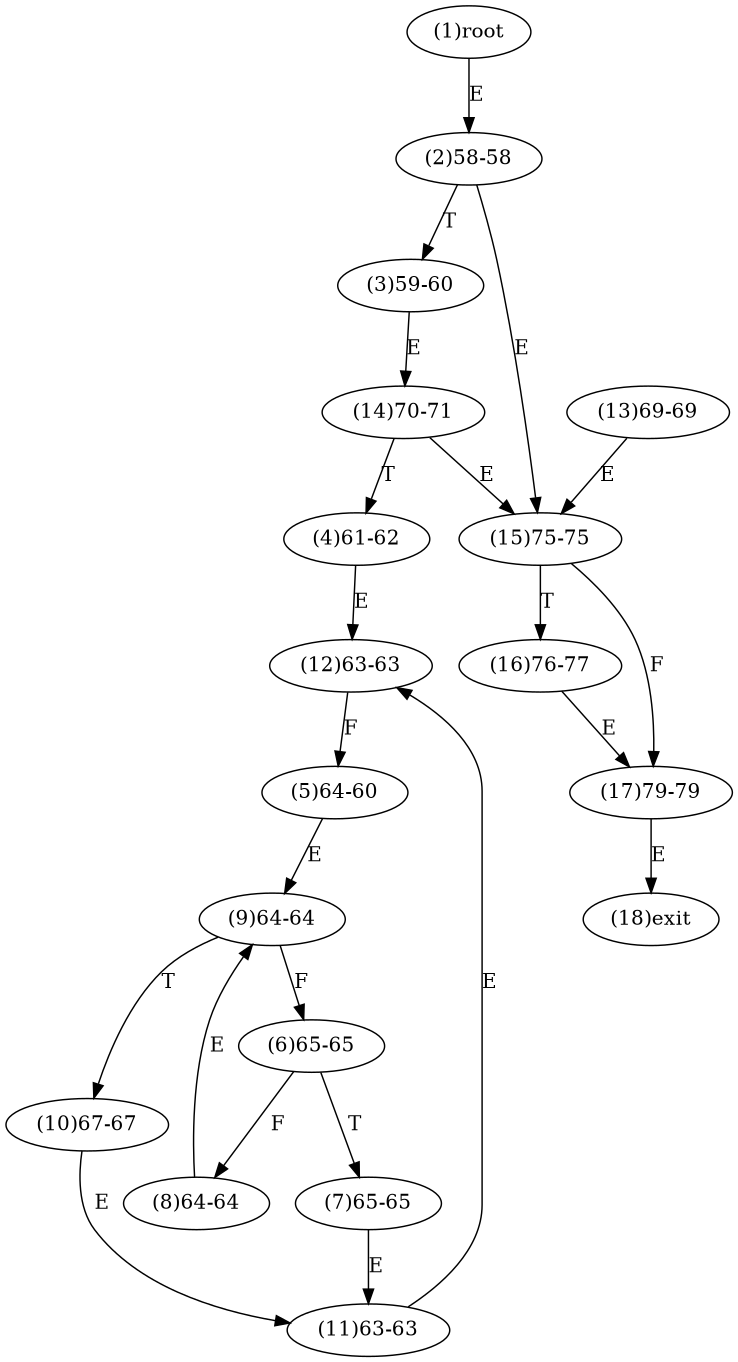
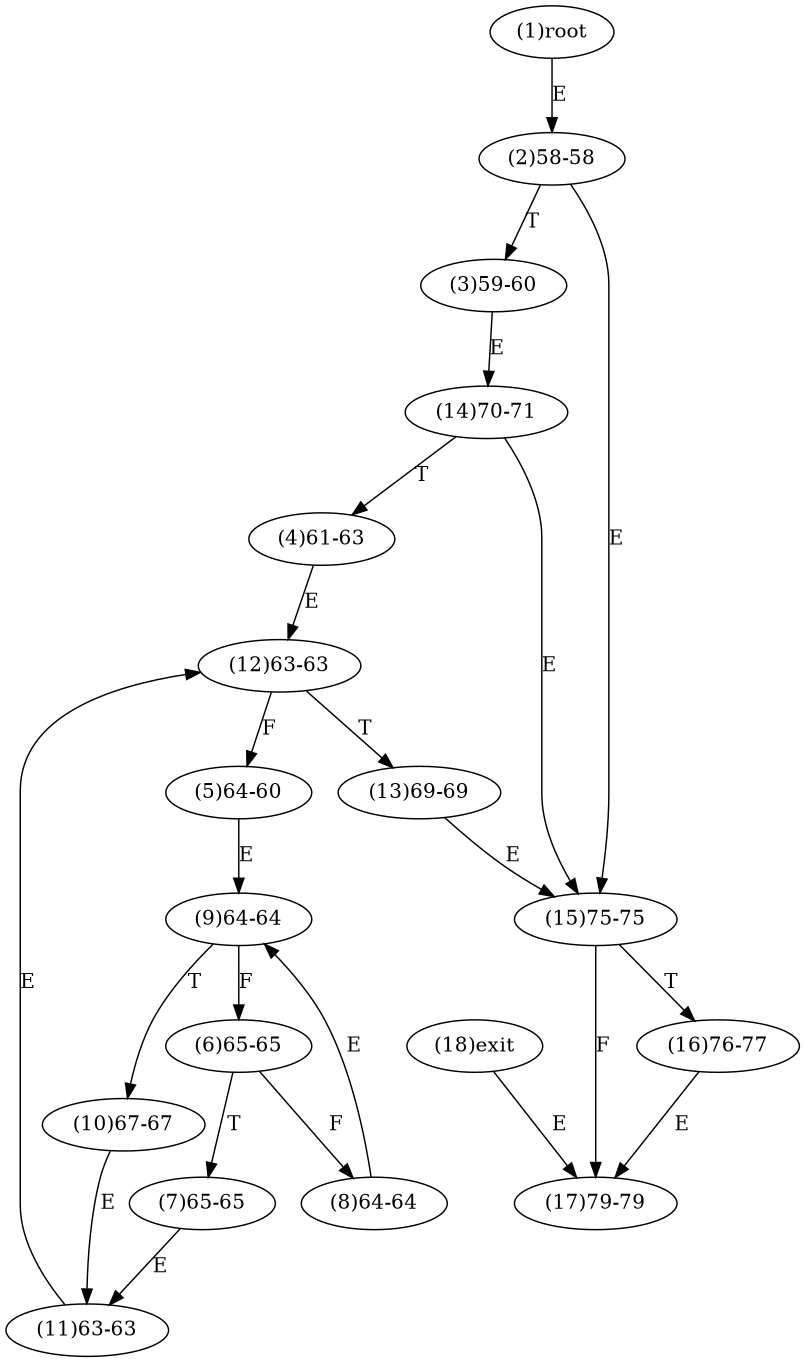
node "(4)61-62": label "(4)61-62" -> "(4)61-63"
edge "(12)63-63" -> "(13)69-69": added, label "T"
edge "(17)79-79" -> "(18)exit": reversed
